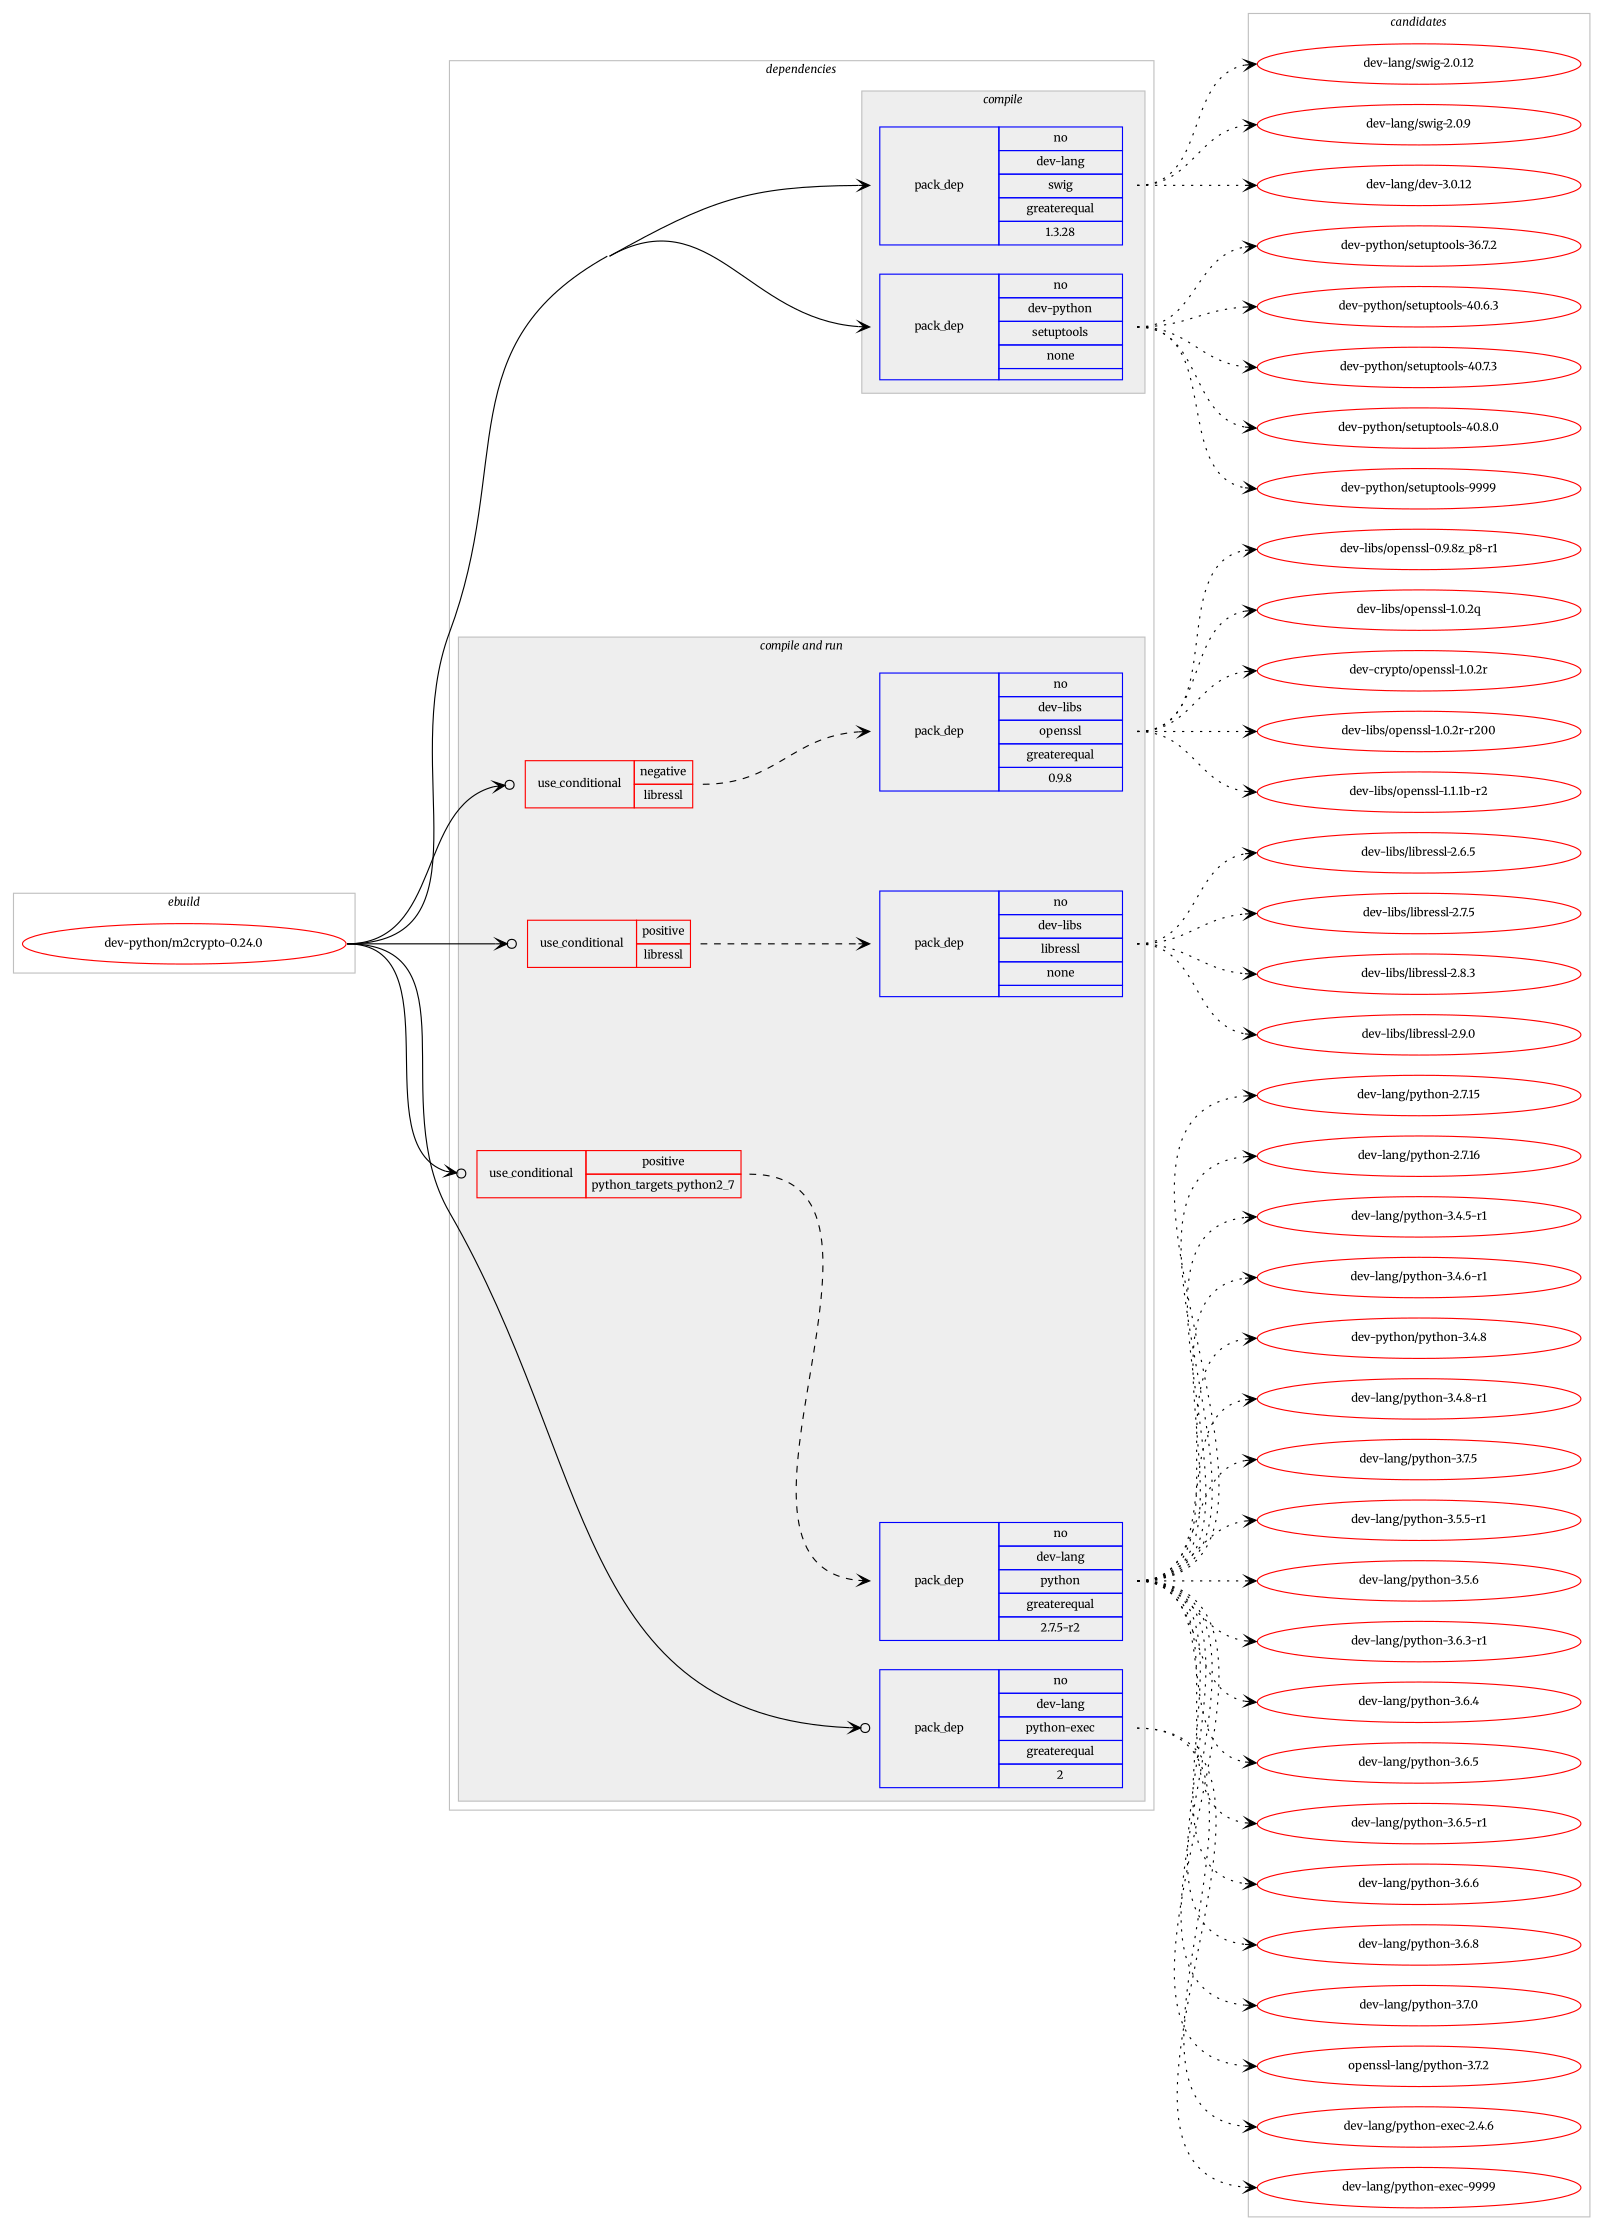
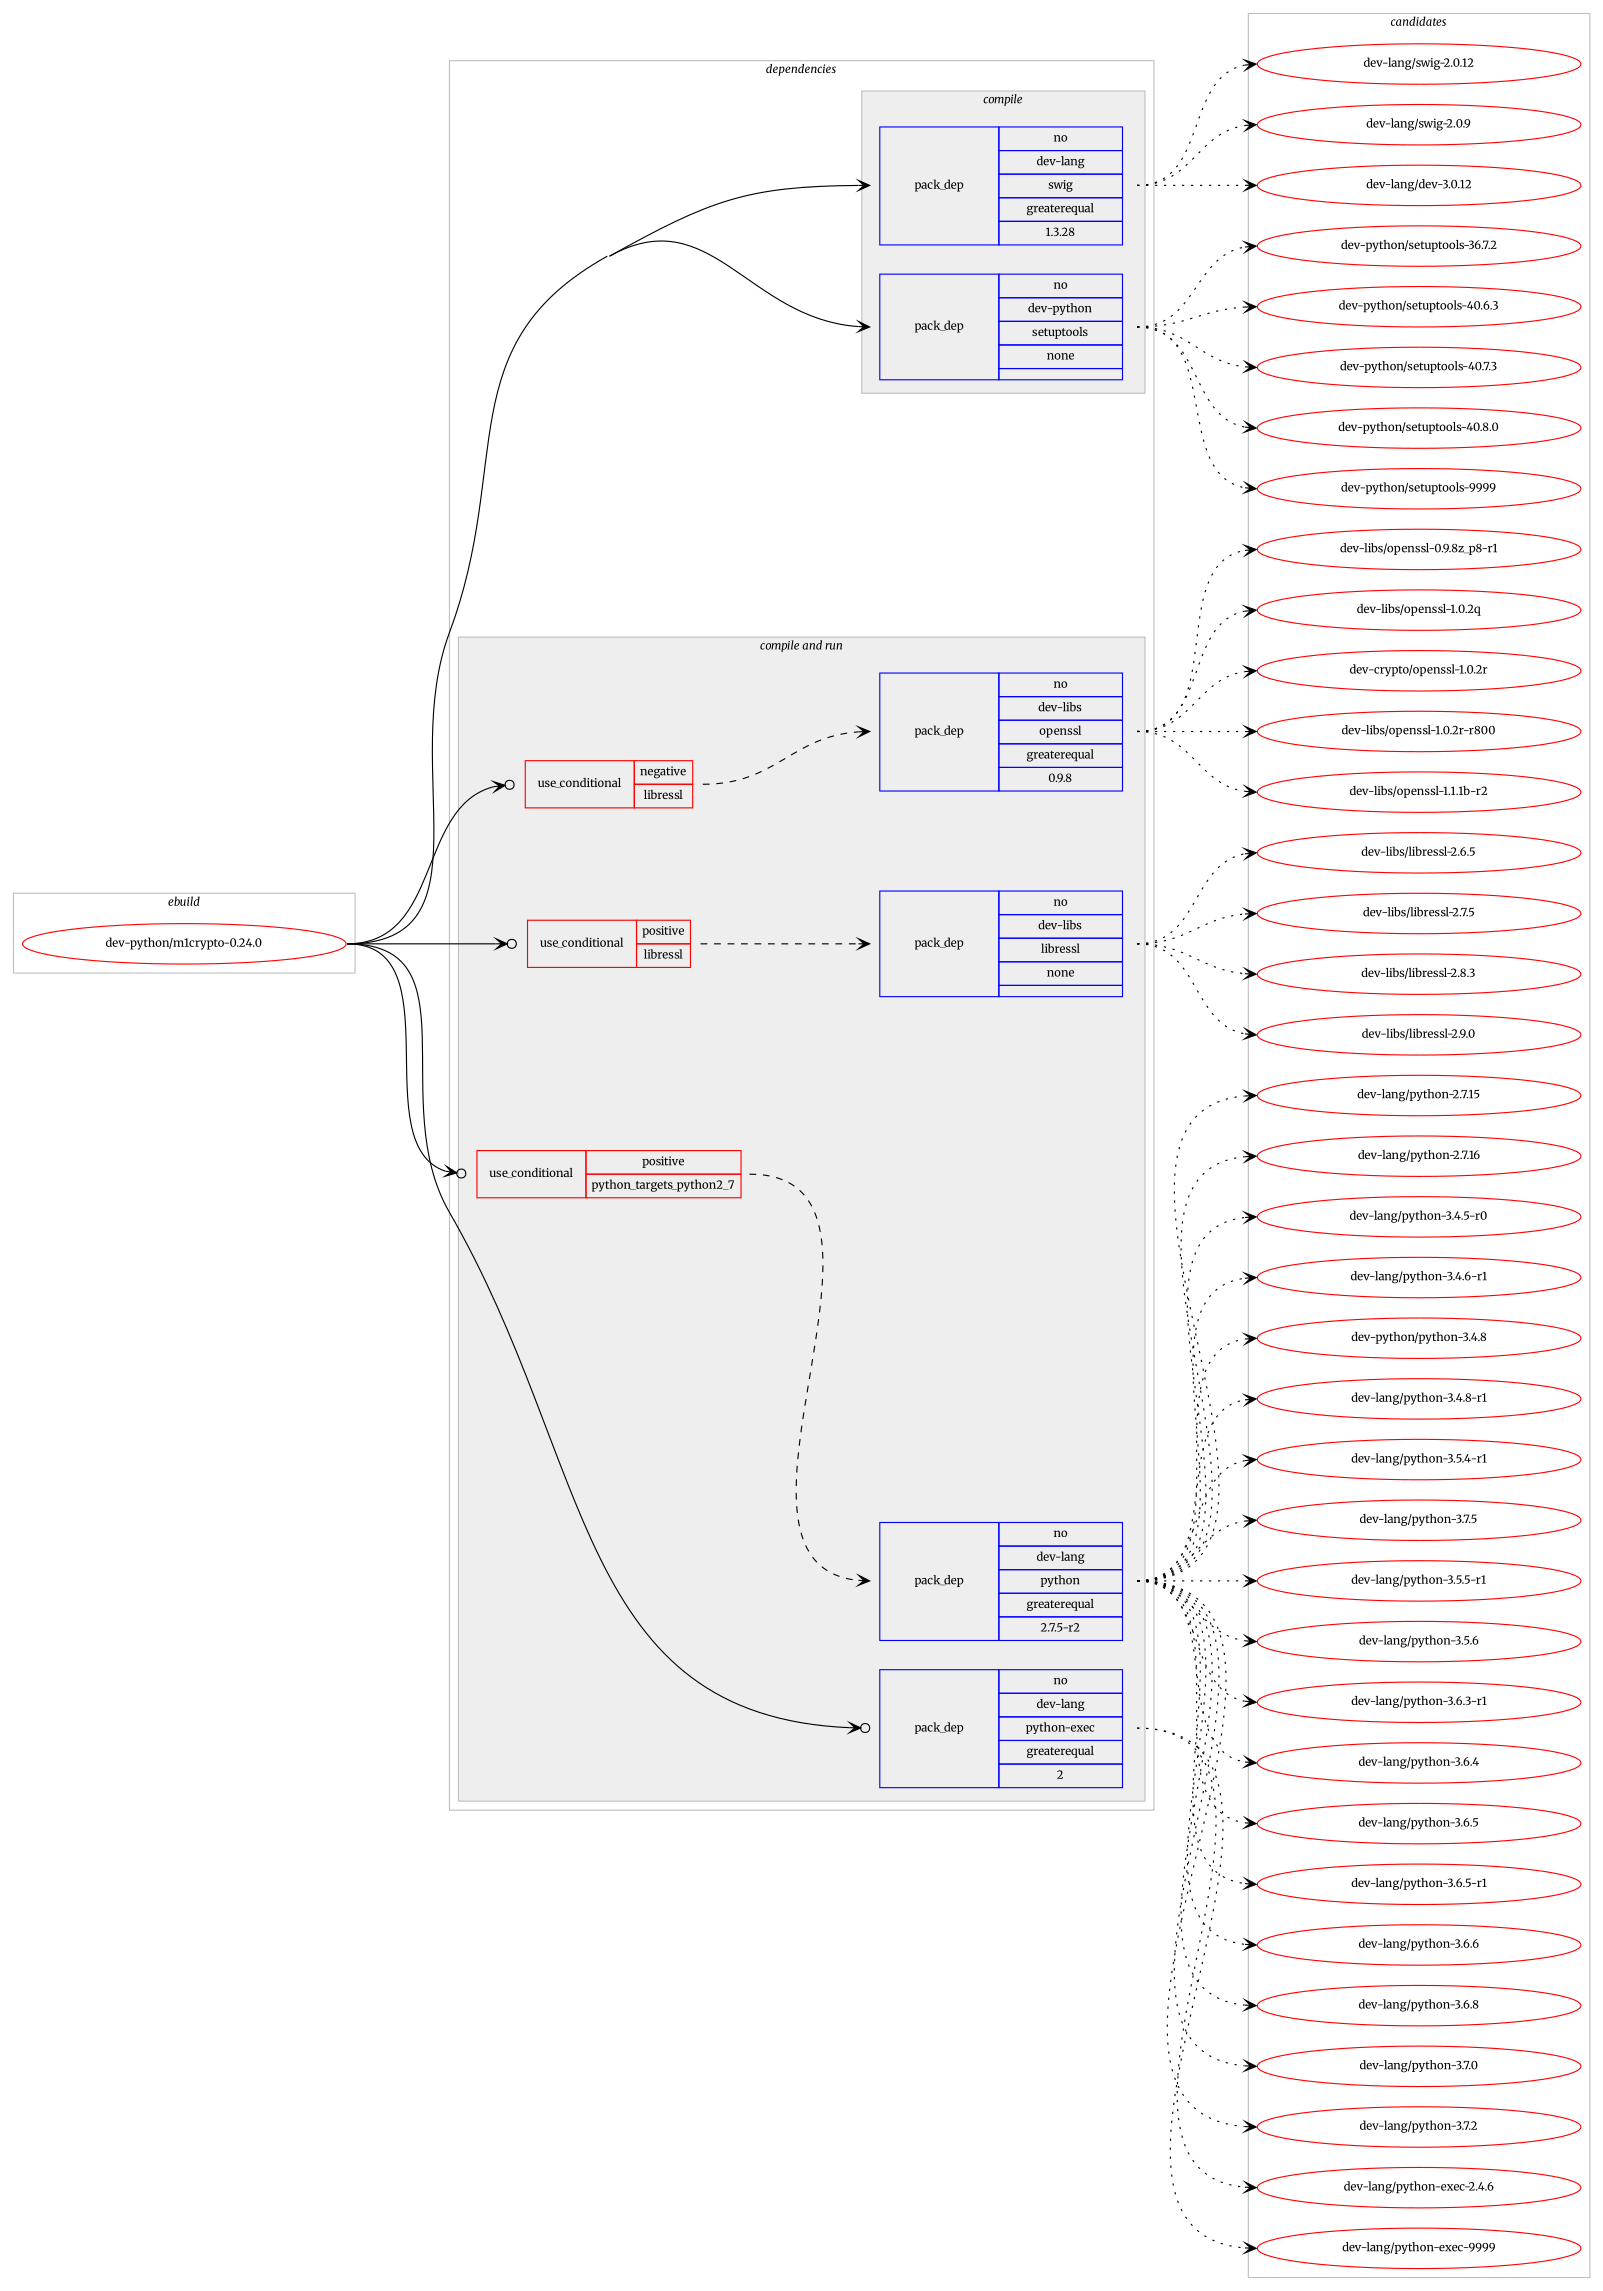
node "dev-libs/openssl-1.0.2r-r200": label "dev-libs/openssl-1.0.2r-r200" -> "dev-libs/openssl-1.0.2r-r800"
node "dev-python/m2crypto-0.24.0": label "dev-python/m2crypto-0.24.0" -> "dev-python/m1crypto-0.24.0"
node "dev-lang/python-3.4.5-r1": label "dev-lang/python-3.4.5-r1" -> "dev-lang/python-3.4.5-r0"
node "dev-lang/python-3.5.4-r1": added
node "openssl-lang/python-3.7.2": label "openssl-lang/python-3.7.2" -> "dev-lang/python-3.7.2"
